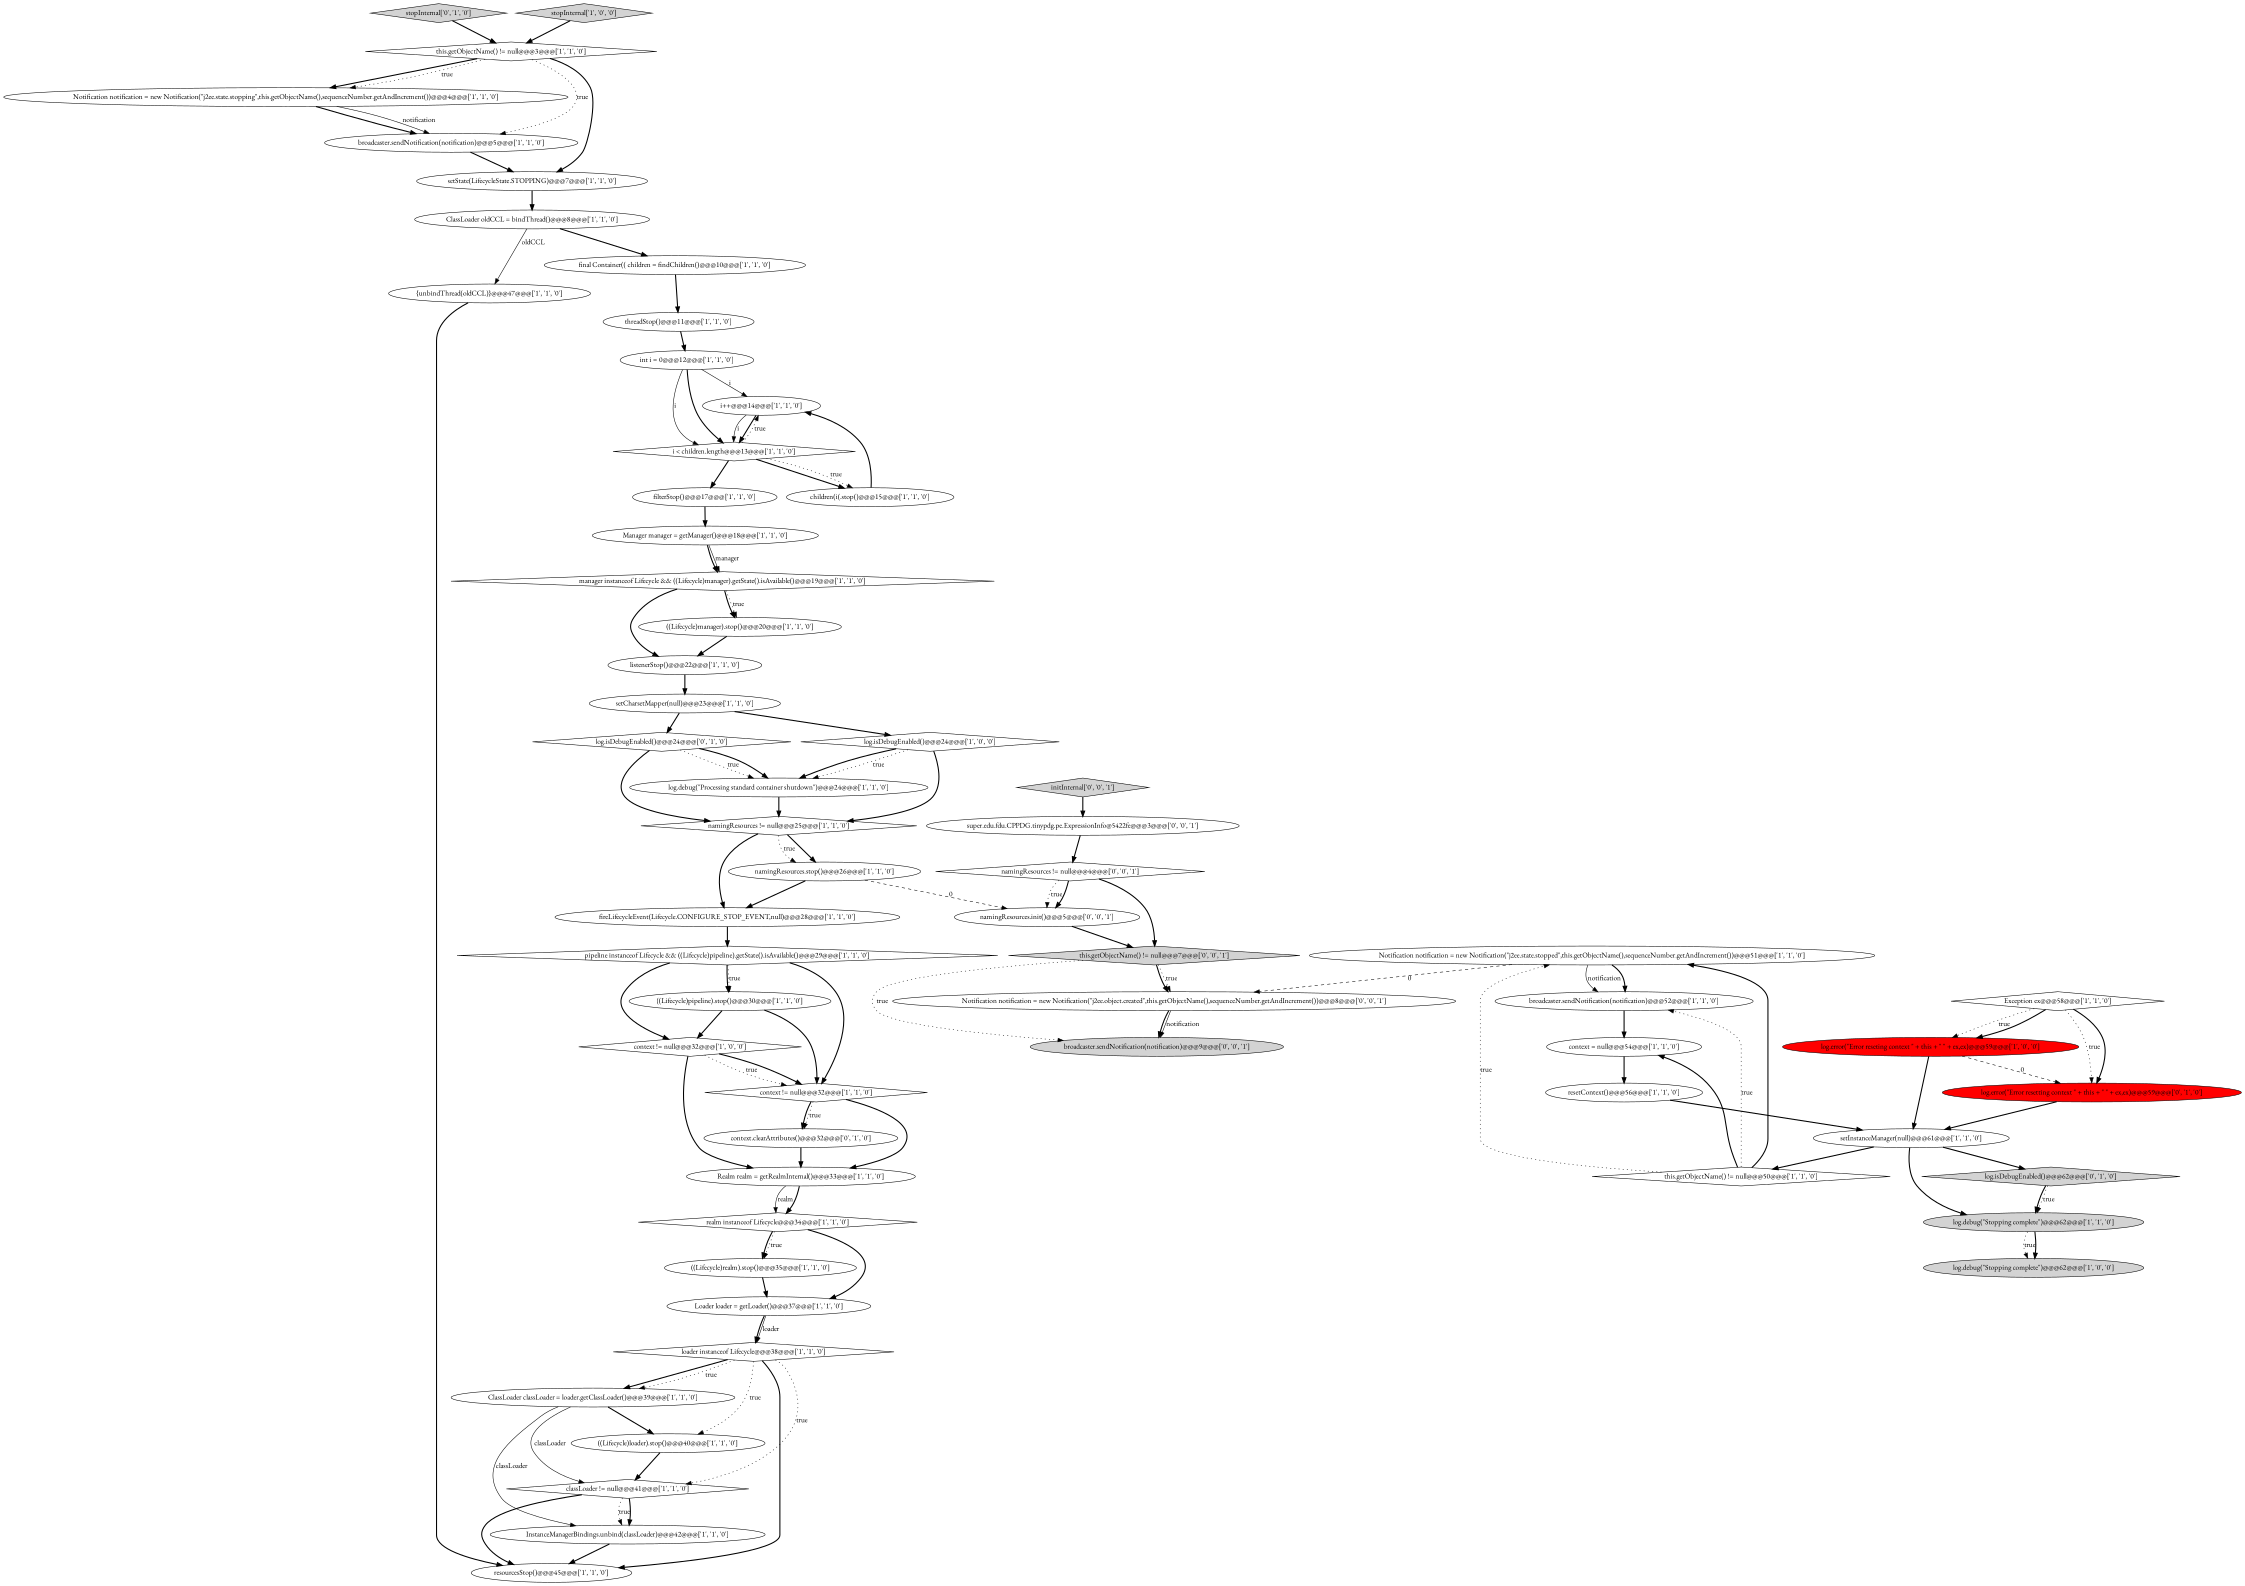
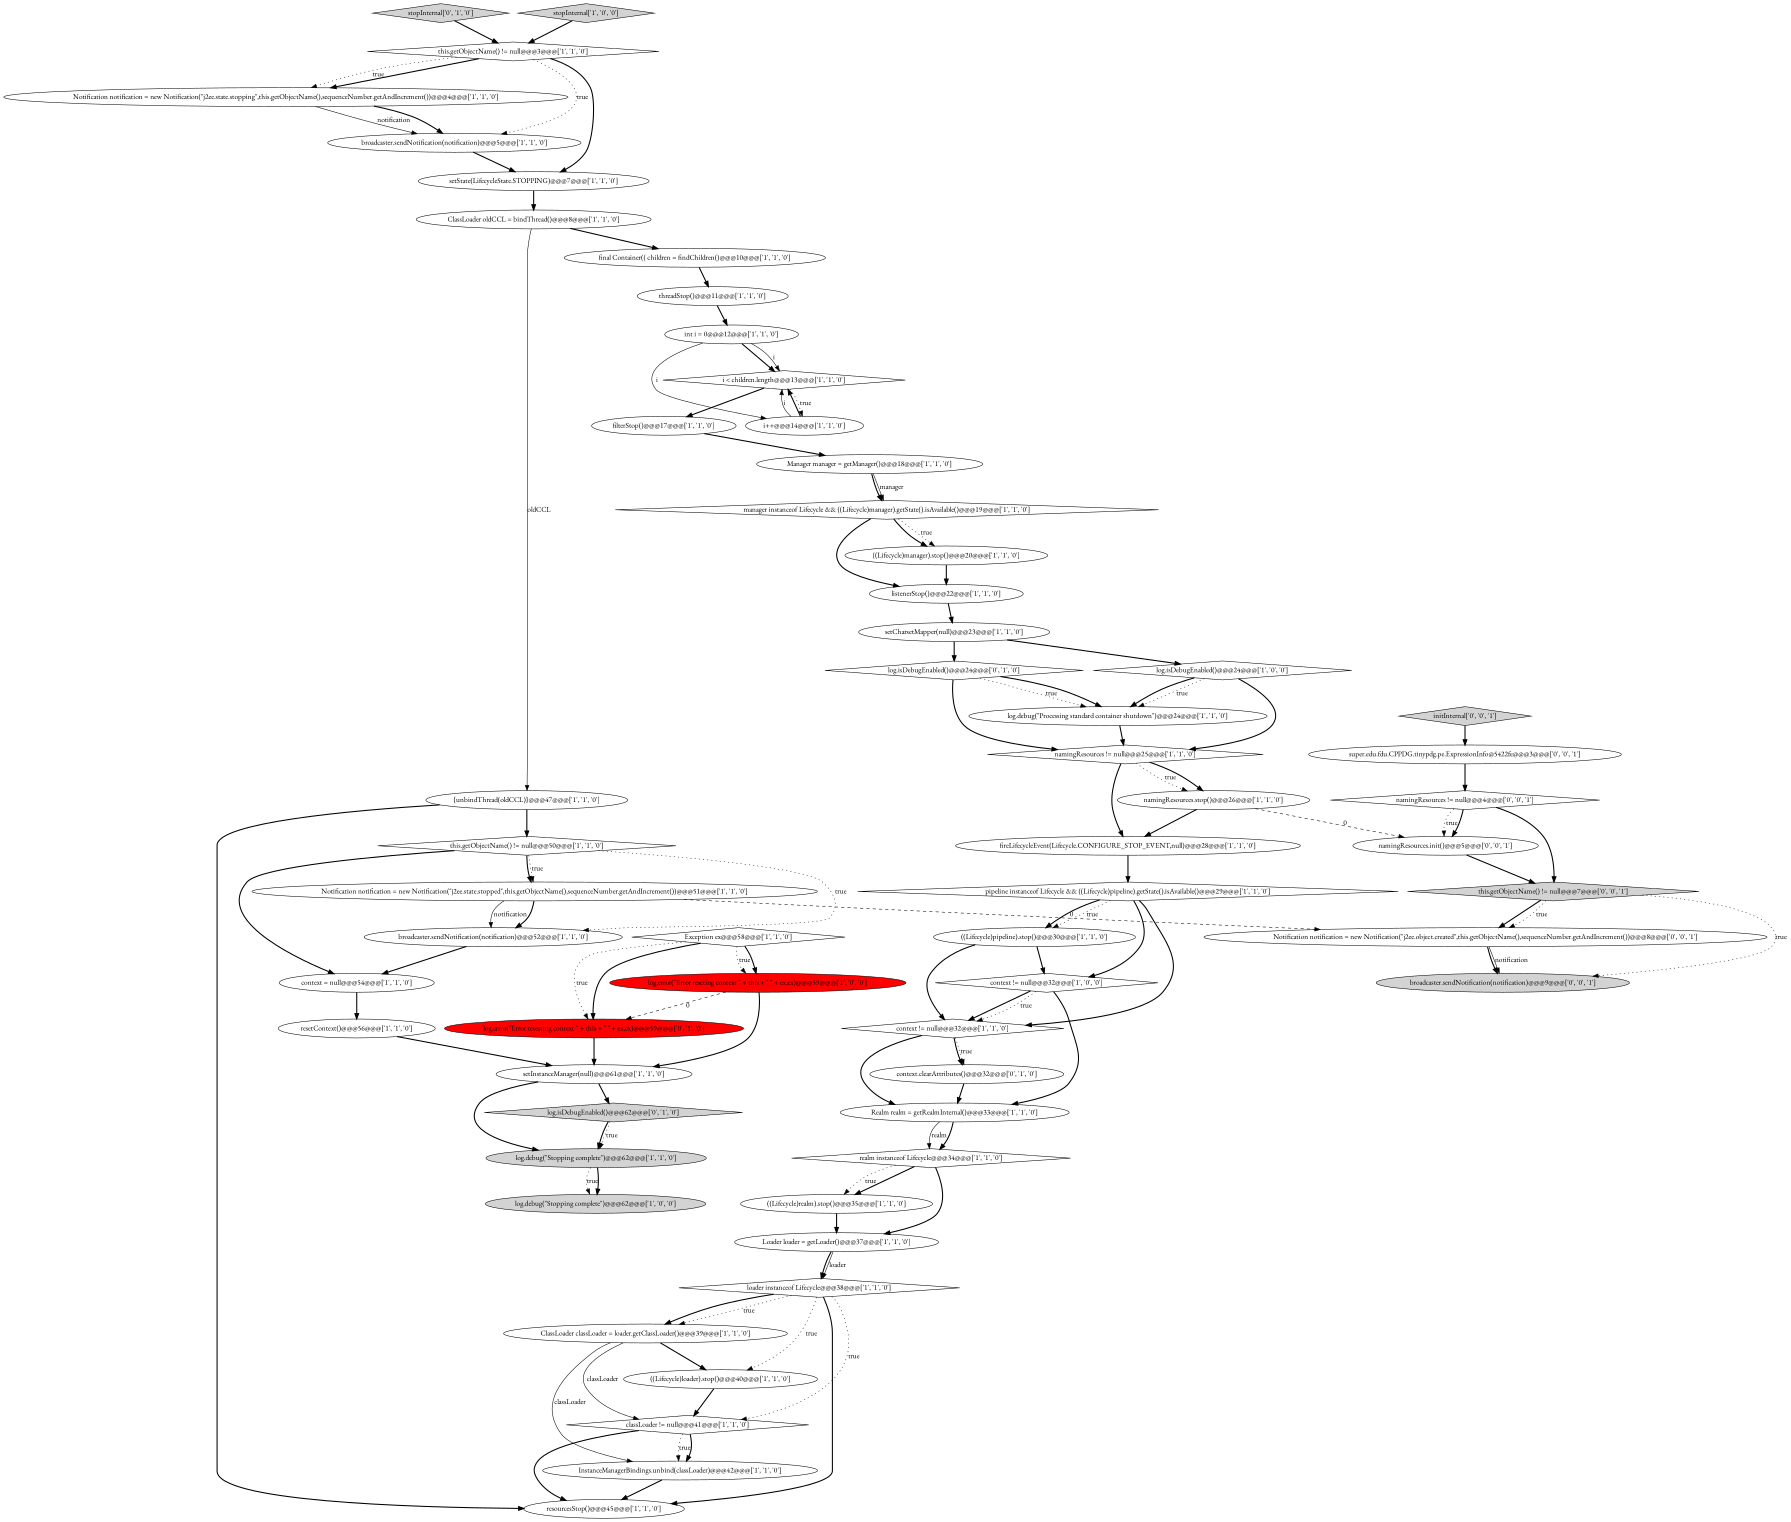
node "children(i(.stop()@@@15@@@['1', '1', '0']": removed
edge "setInstanceManager(null)@@@61@@@['1', '1', '0']" -> "this.getObjectName() != null@@@50@@@['1', '1', '0']": now "{unbindThread(oldCCL)}@@@47@@@['1', '1', '0']" -> "this.getObjectName() != null@@@50@@@['1', '1', '0']"
